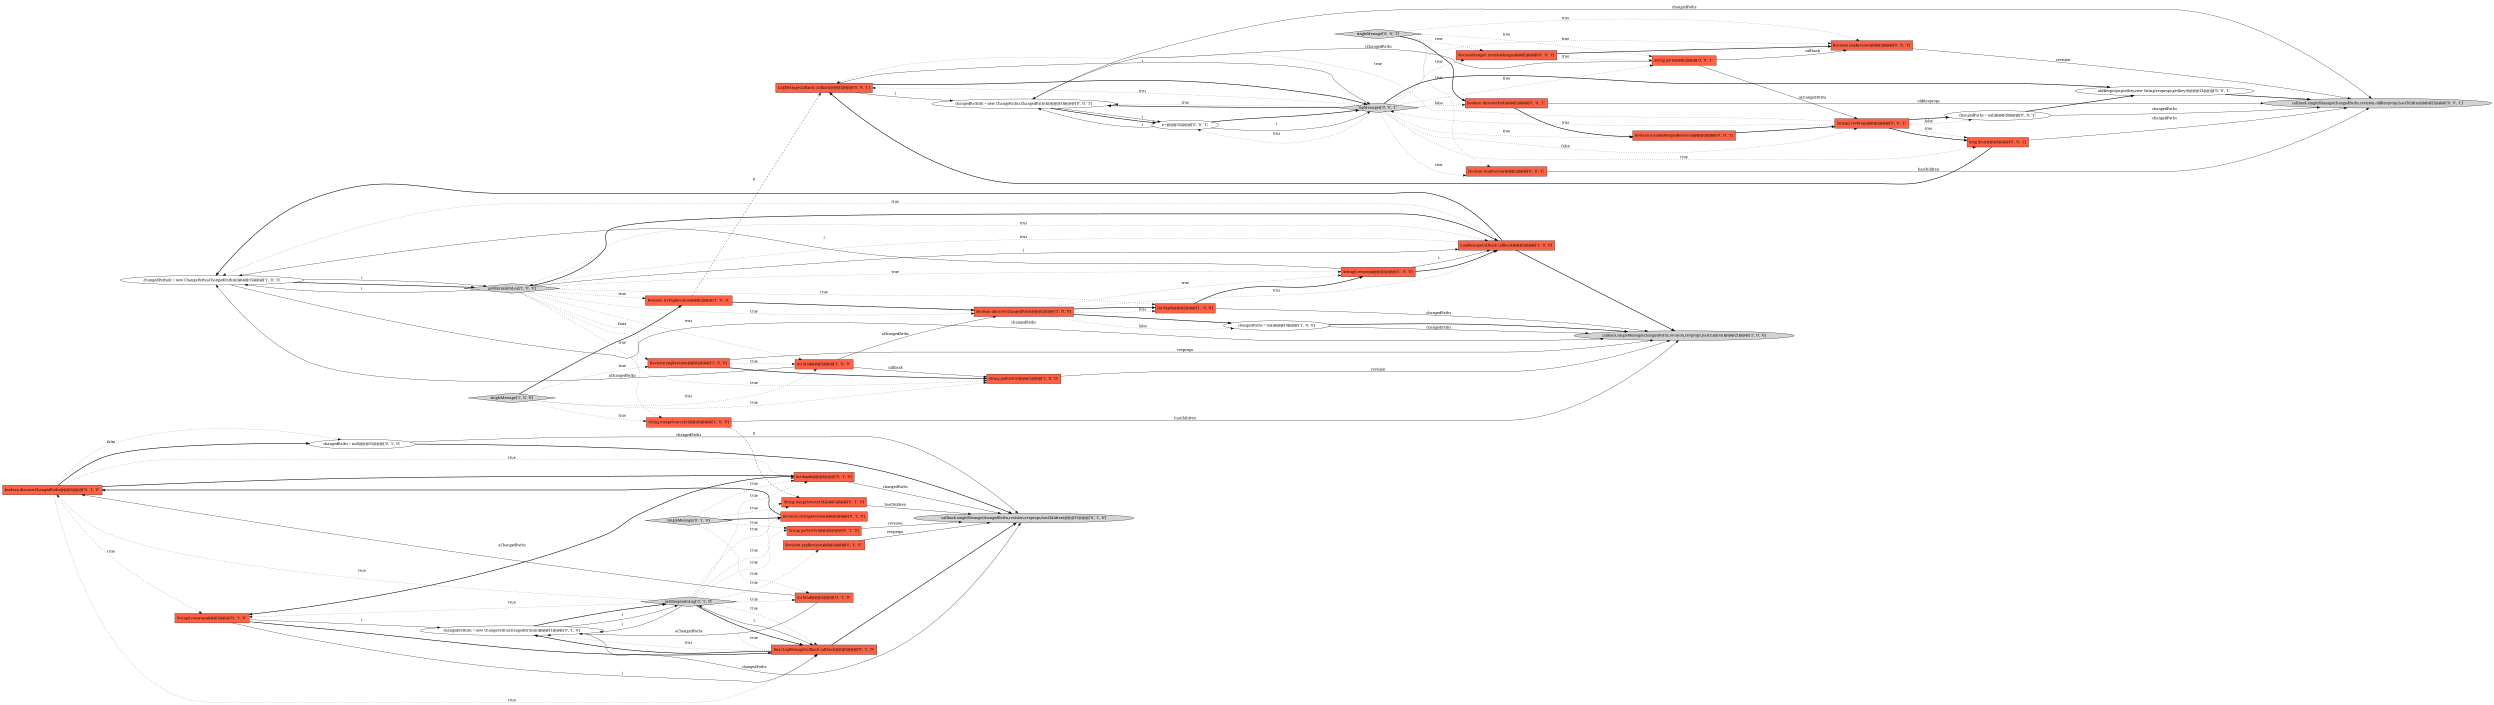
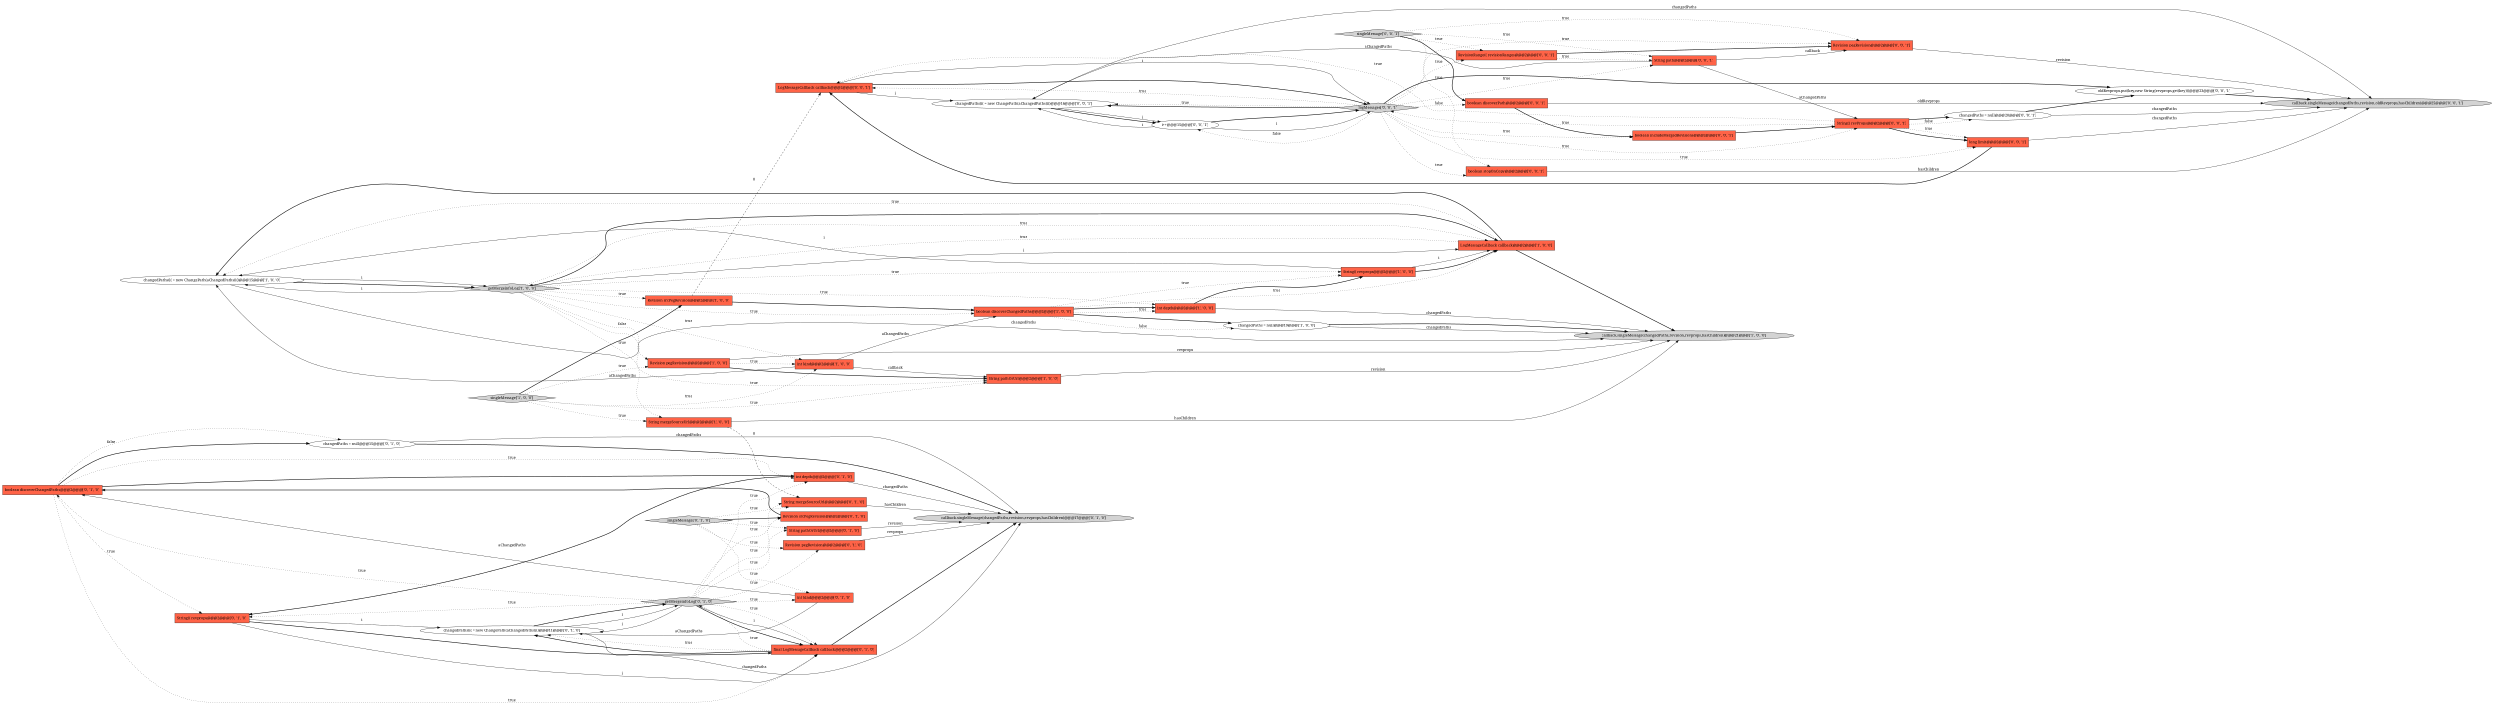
edge "logMessages['0', '0', '1']" -> "i++@@@15@@@['0', '0', '1']": label "true" -> "false"
edge "logMessages['0', '0', '1']" -> "String(( revProps@@@2@@@['0', '0', '1']": label "false" -> "true"
edge "singleMessage['0', '1', '0']" -> "int depth@@@2@@@['0', '1', '0']": now "singleMessage['0', '1', '0']" -> "Revision pegRevision@@@2@@@['0', '1', '0']"
